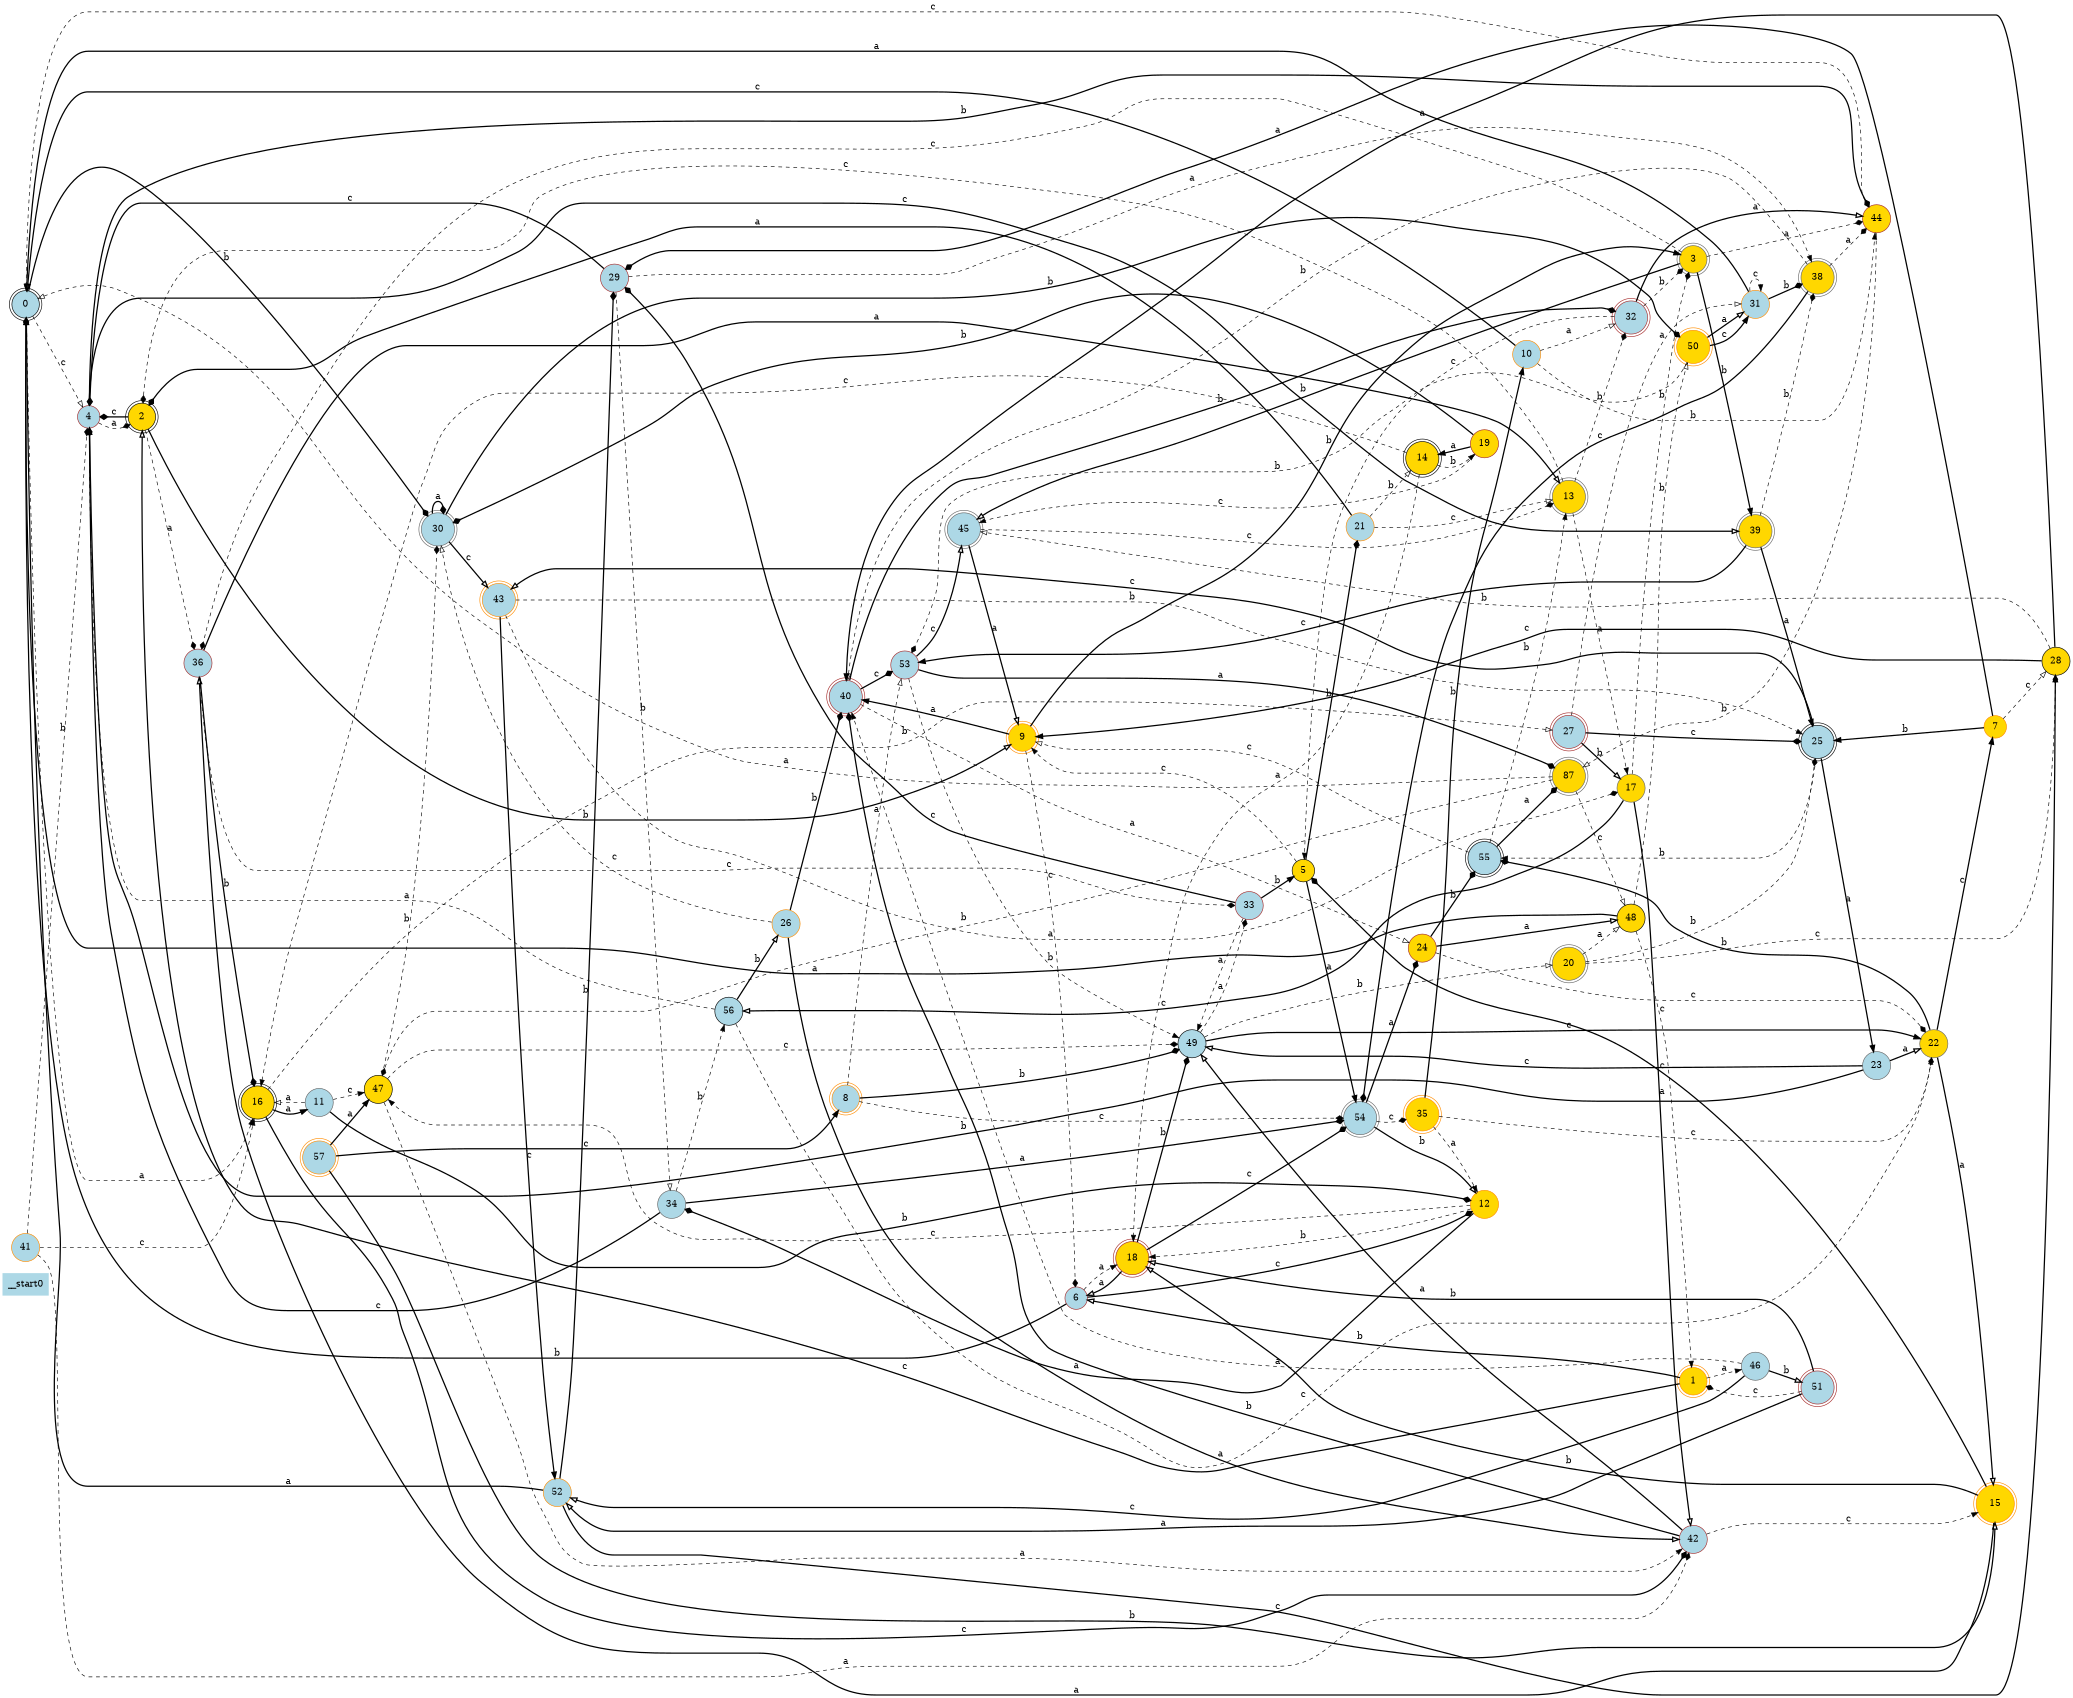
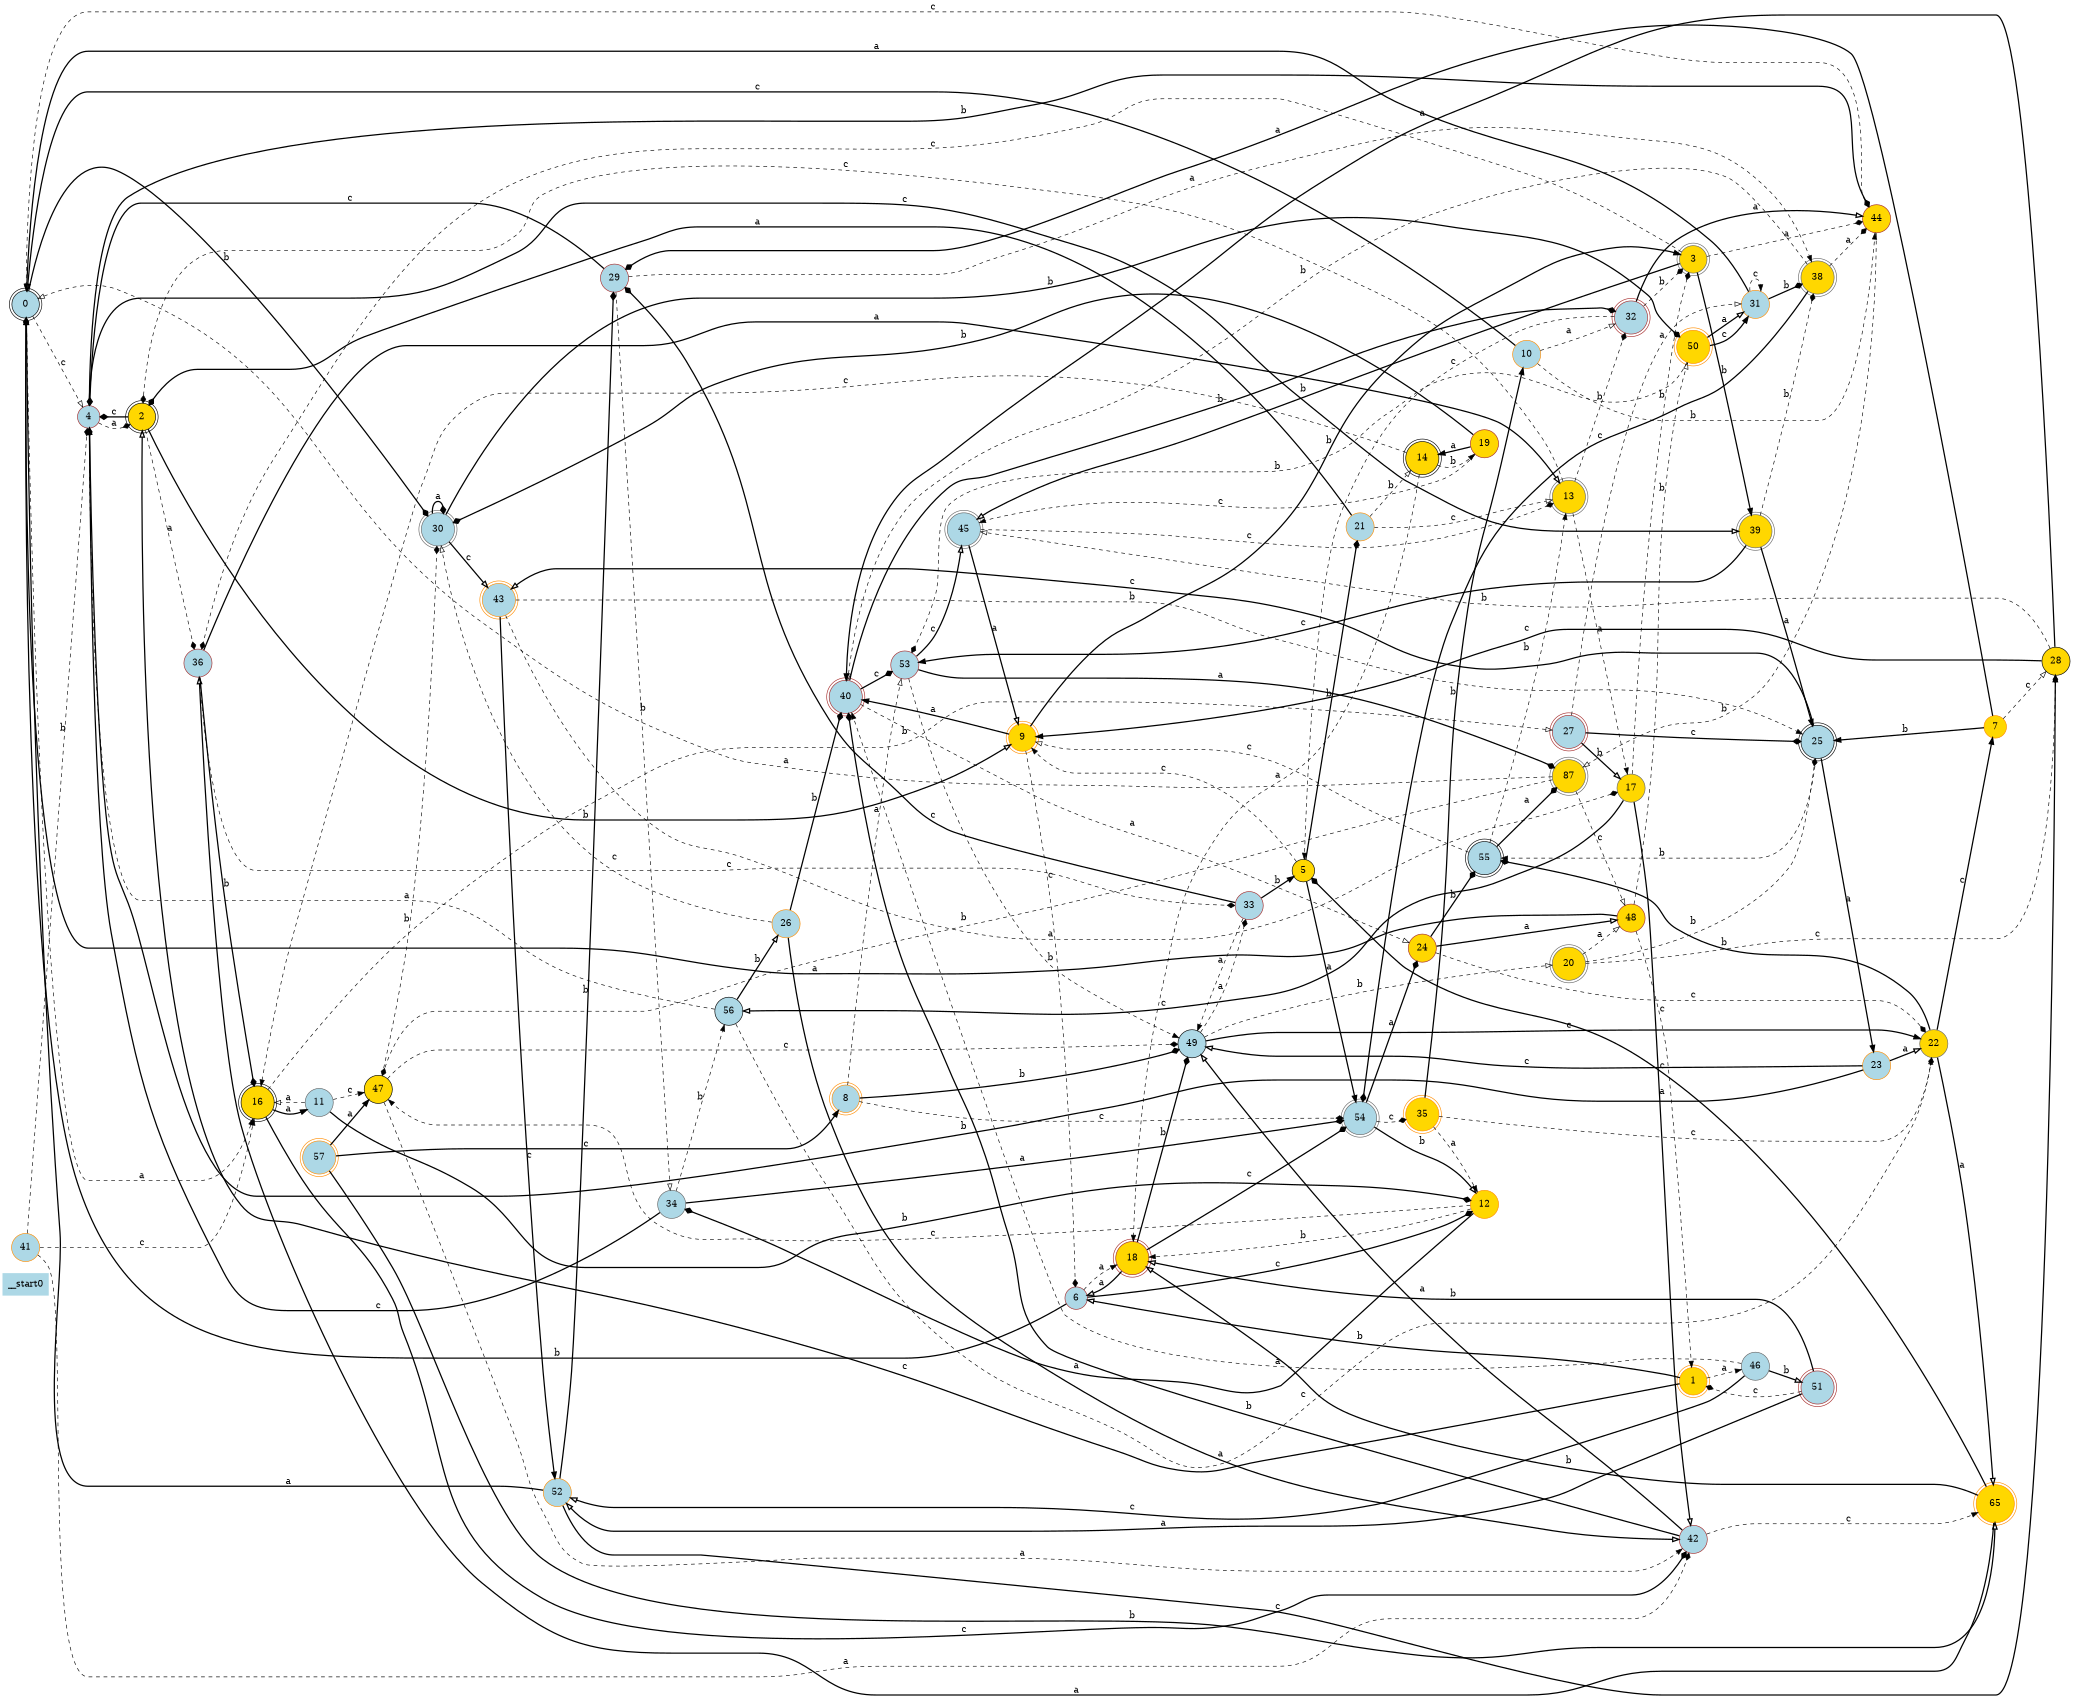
node "48": color black -> brown
node "23": color gray40 -> darkorange
node "15": label "15" -> "65"
